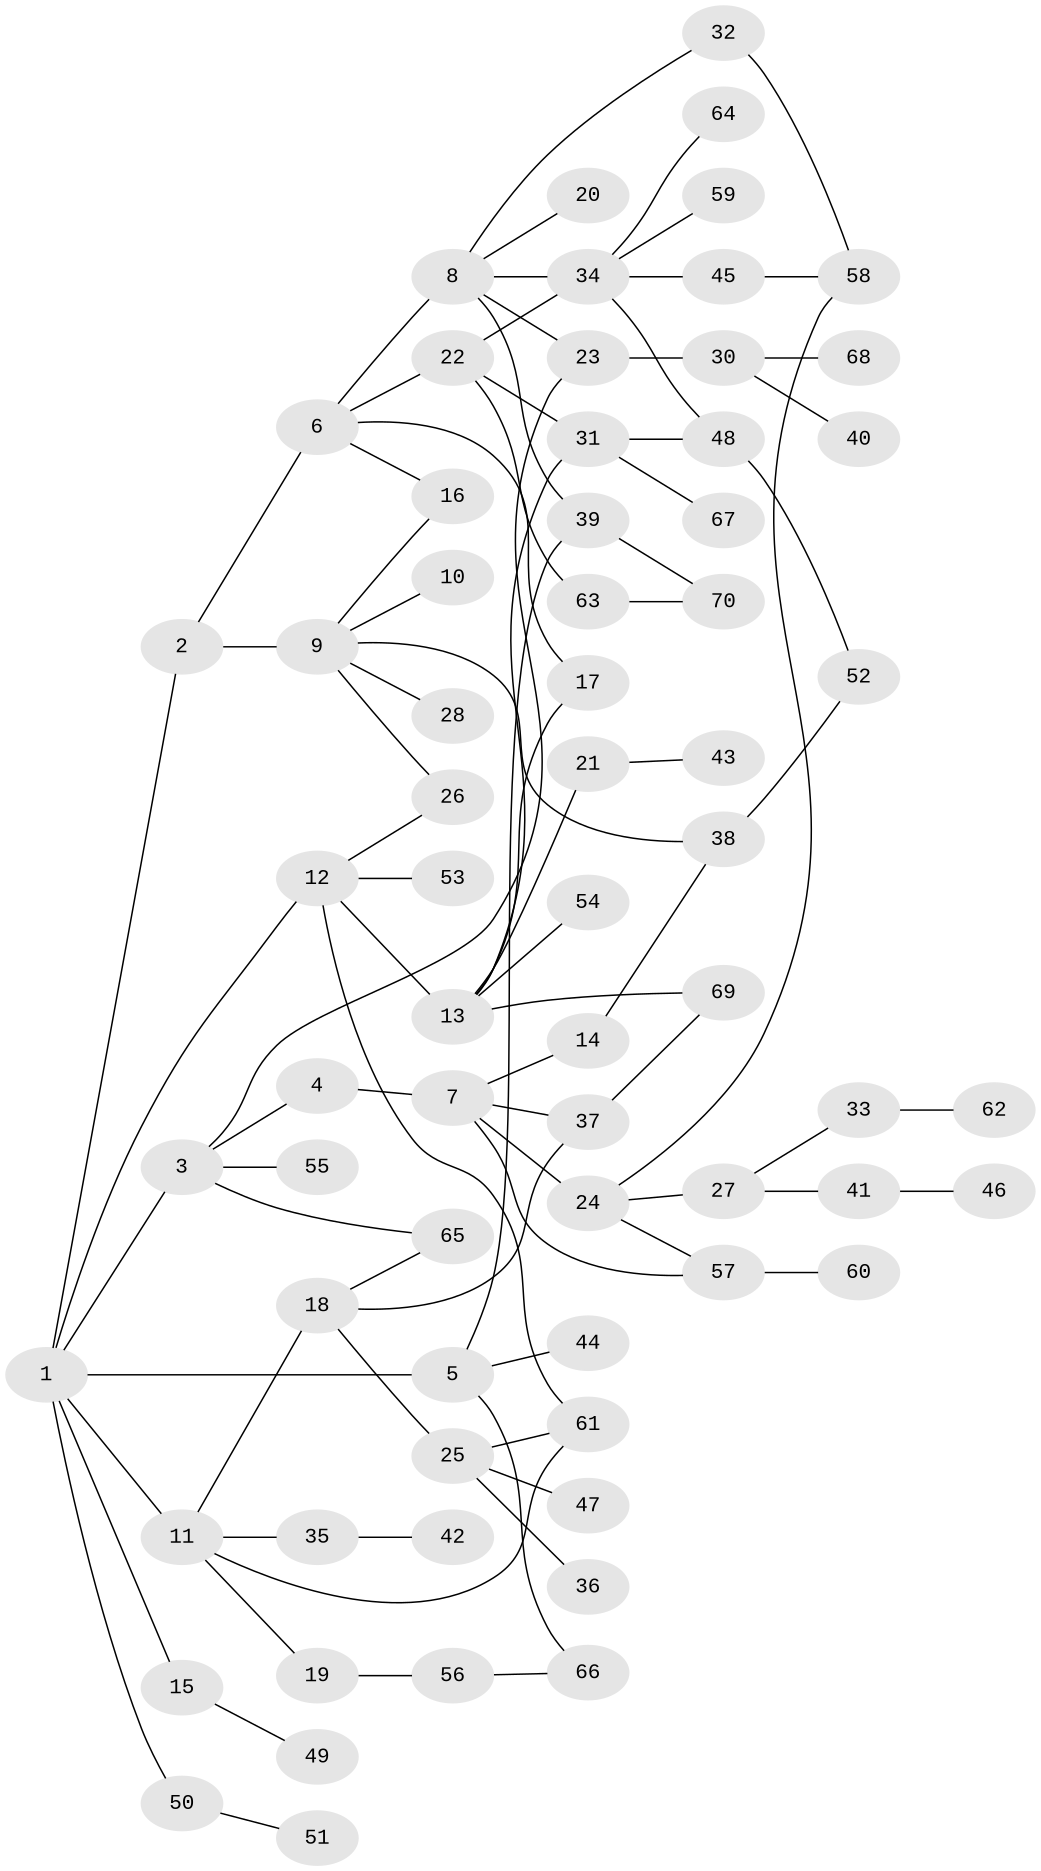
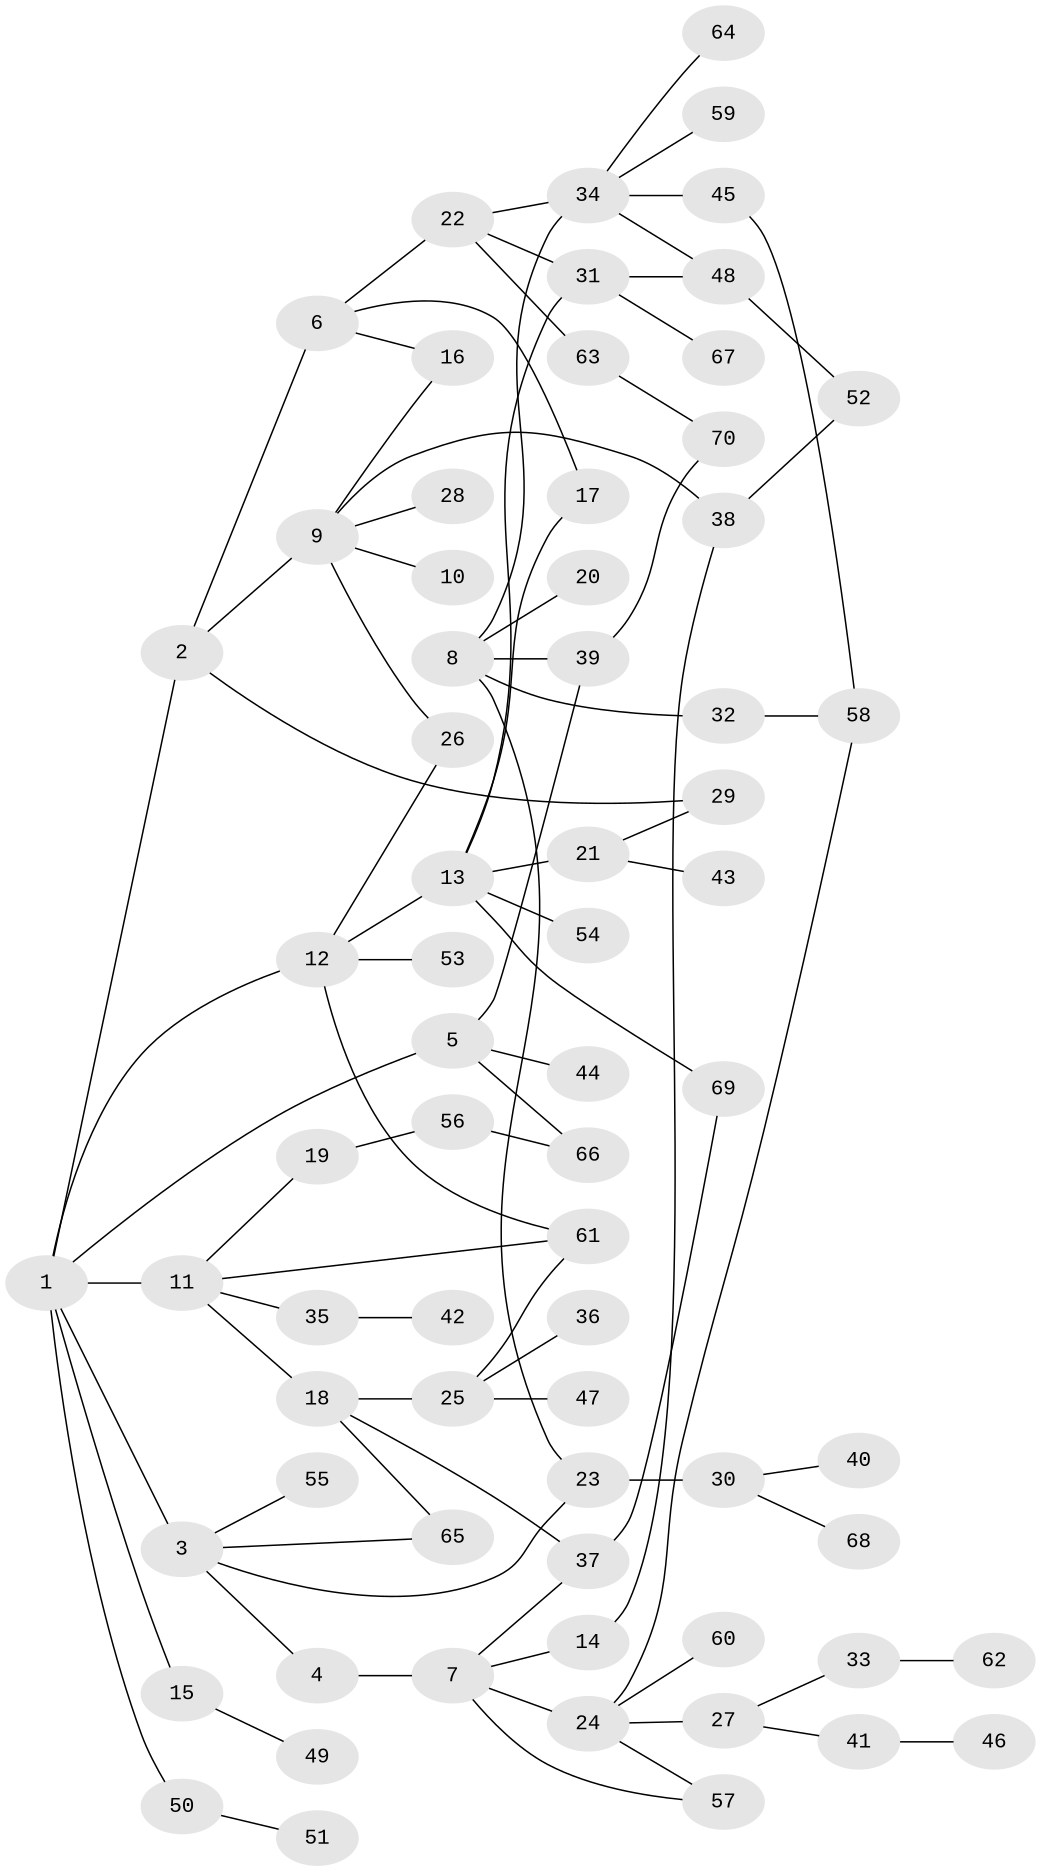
edge "8" -- "6": removed
node "29": added
edge "57" -- "60": now "24" -- "60"
